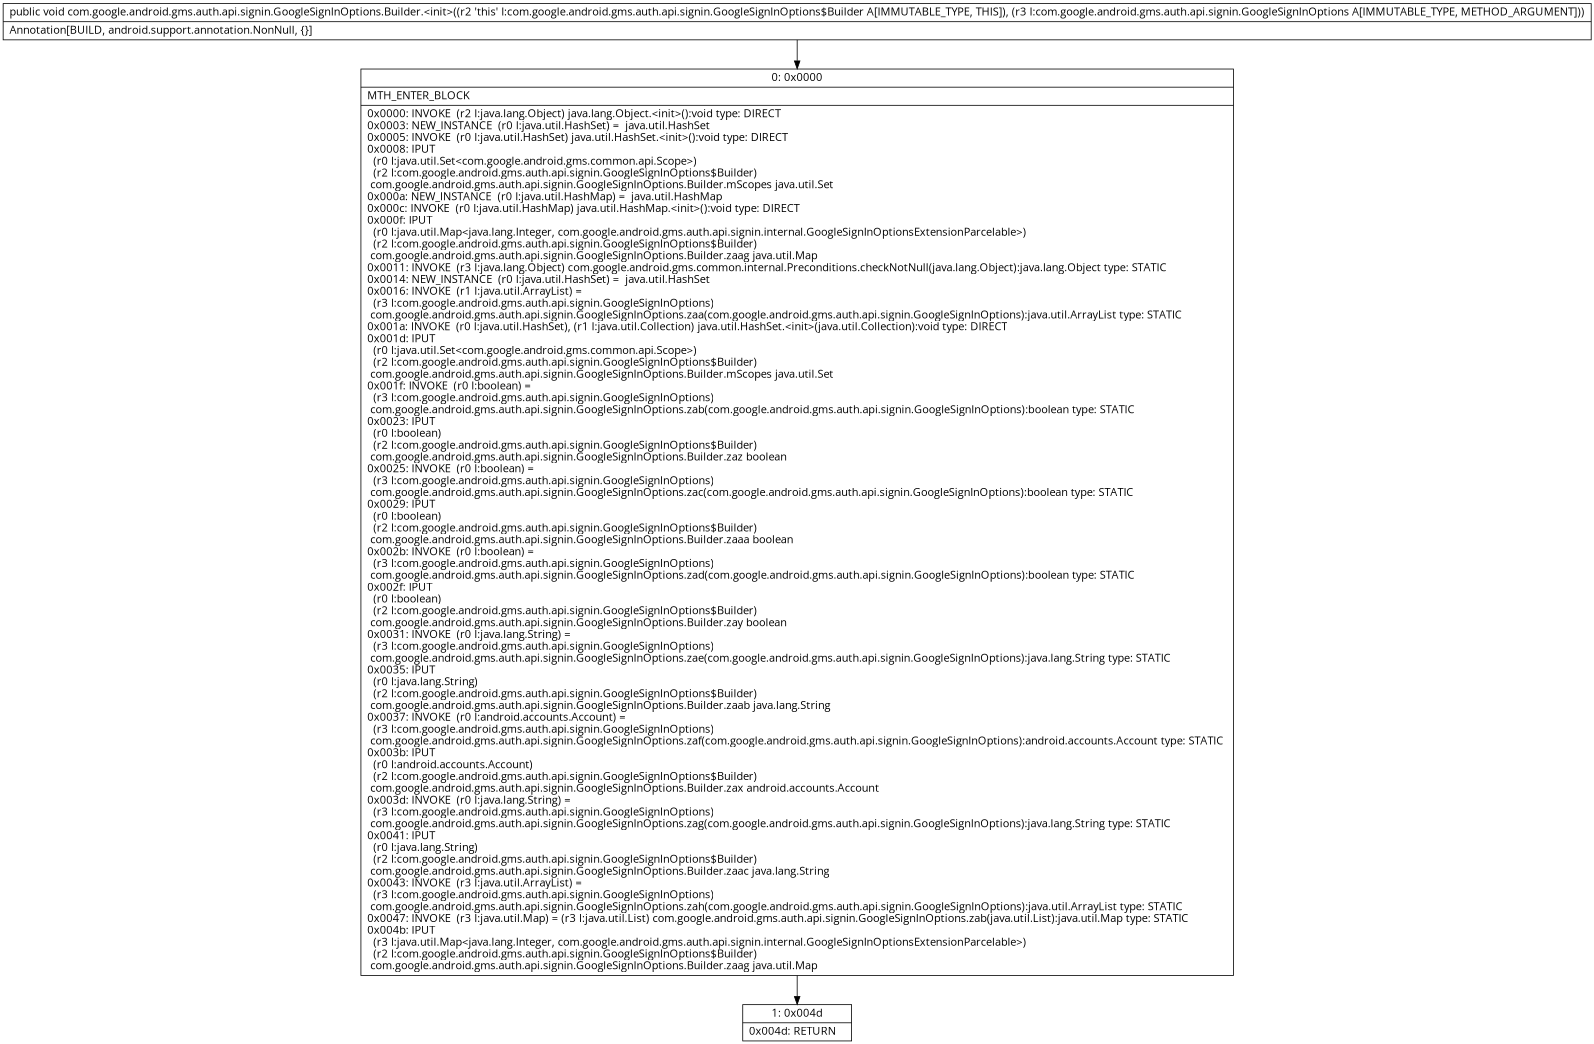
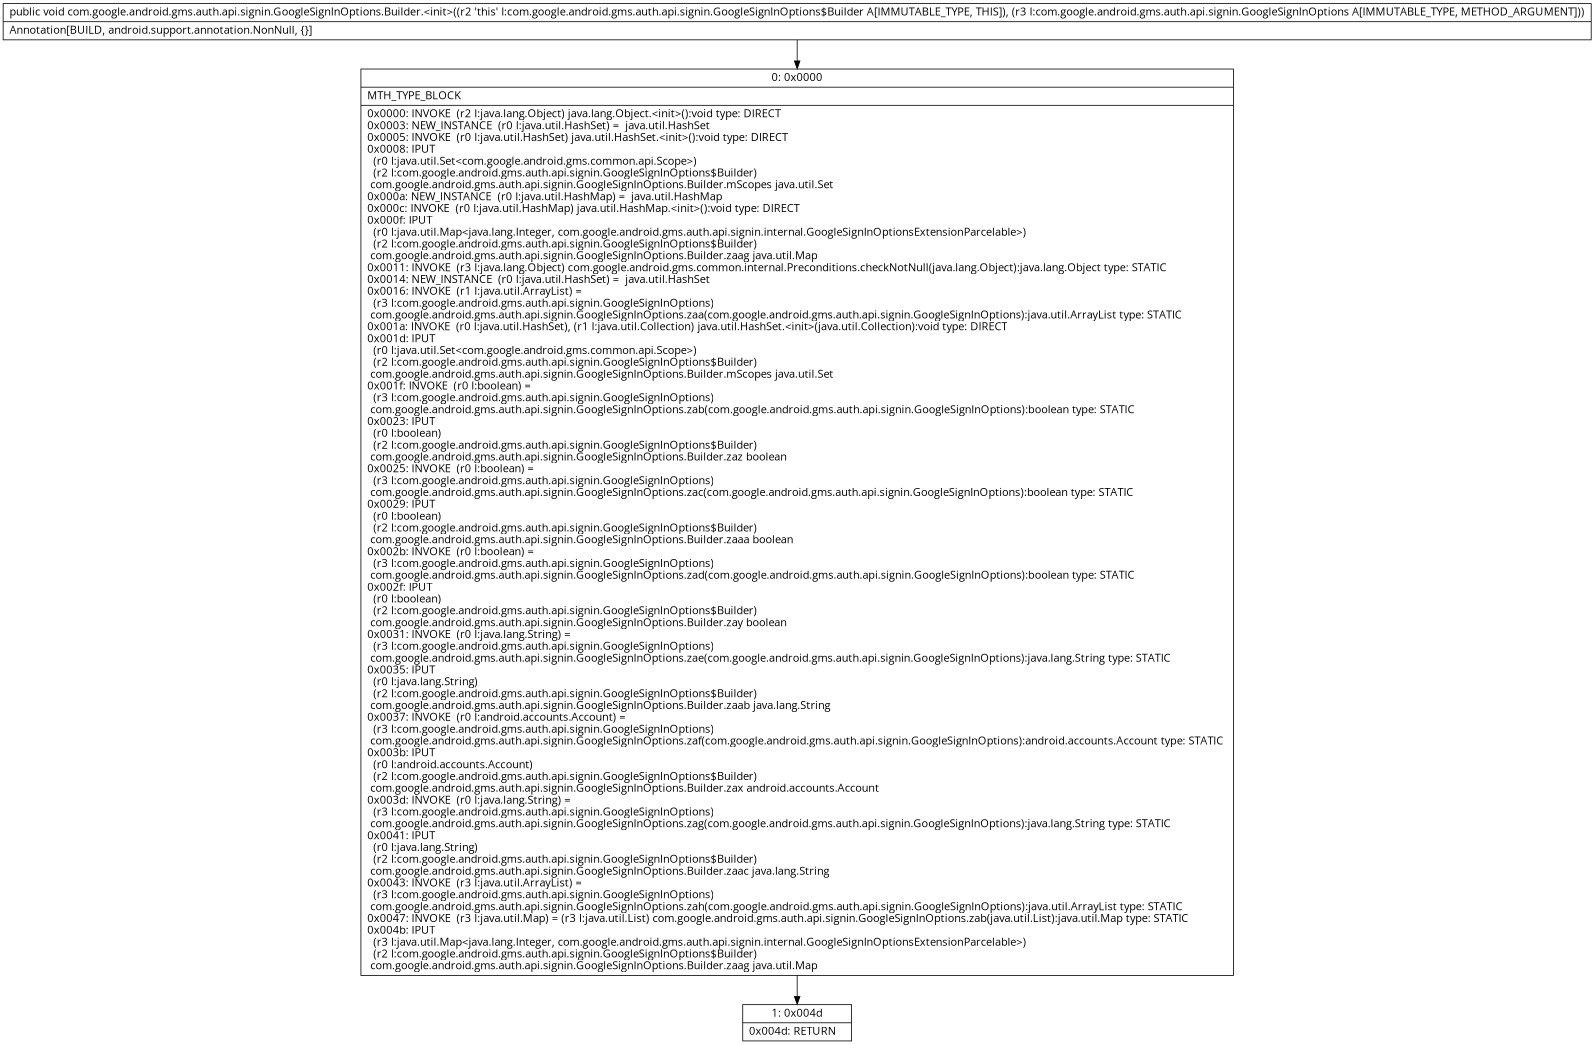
node "0: 0x0000": text "MTH_ENTER_BLOCK" -> "MTH_TYPE_BLOCK"
